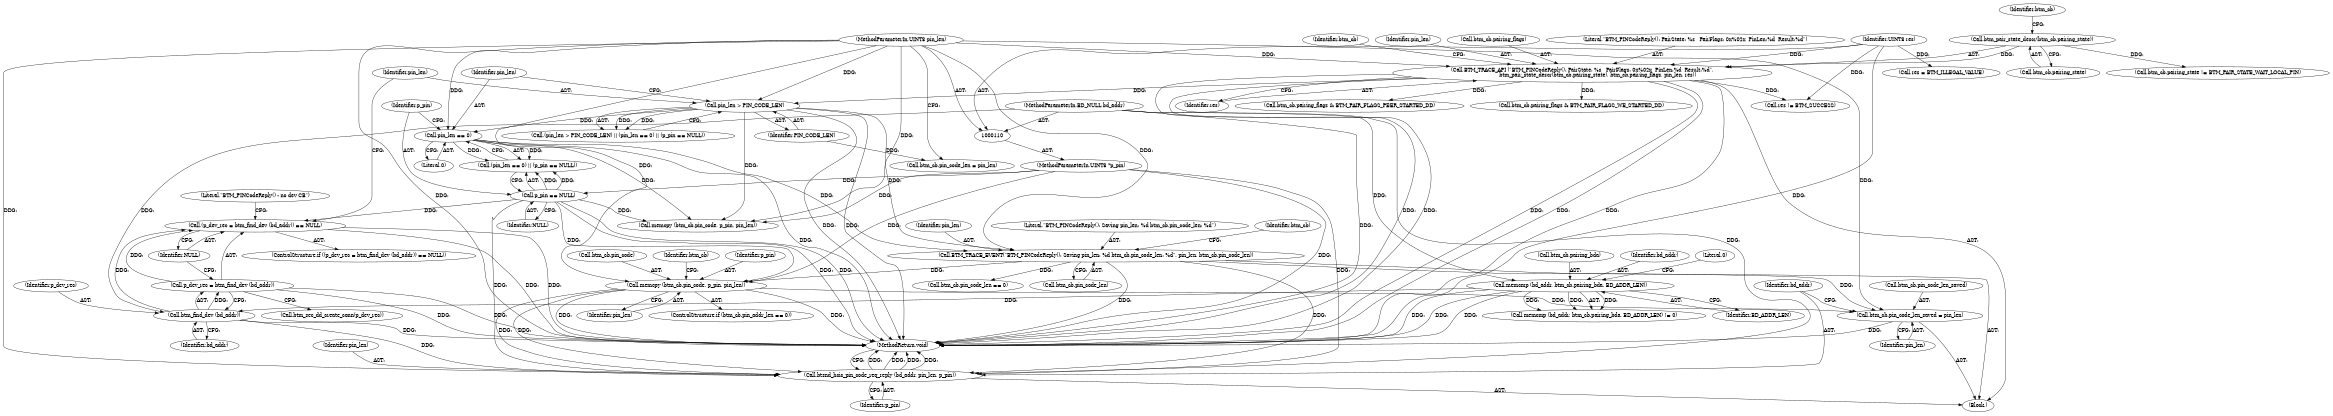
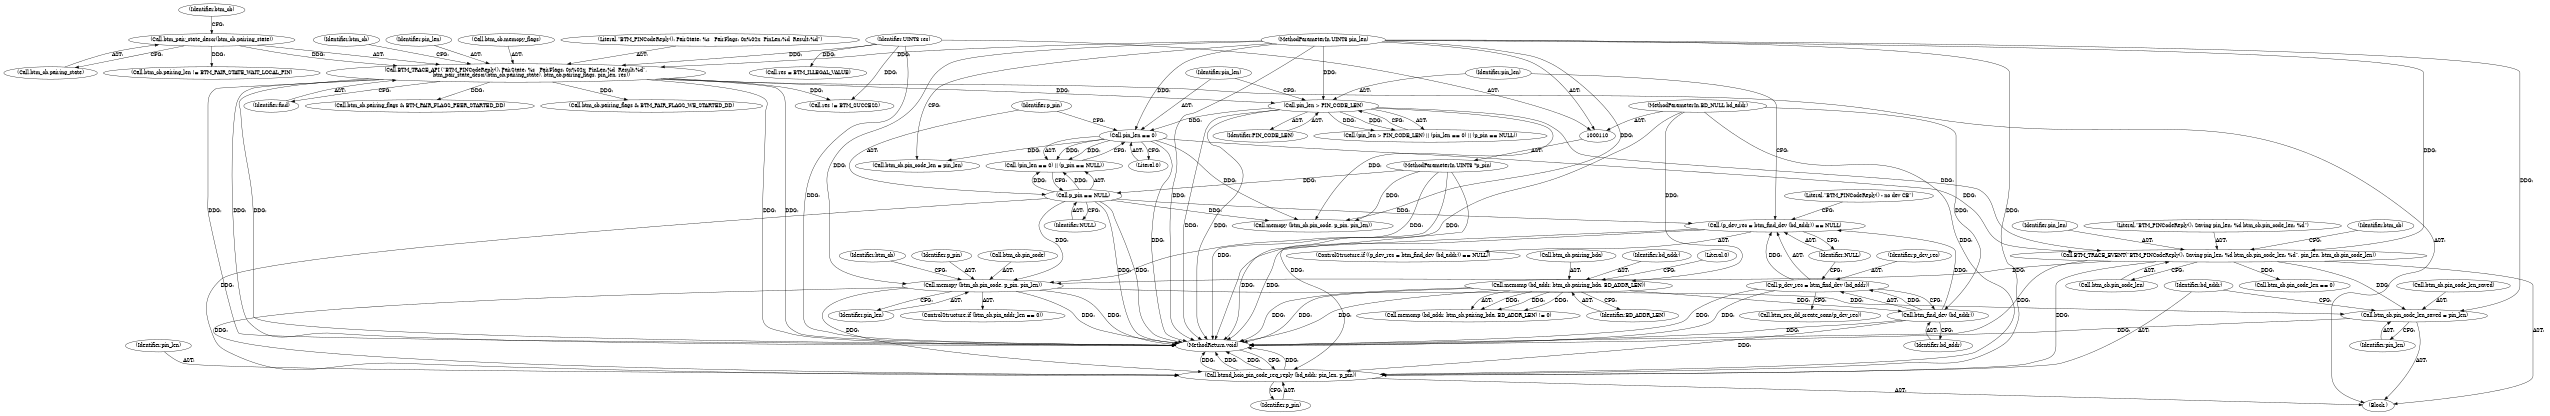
node "(Call,btm_cb.pairing_flags)": label "(Call,btm_cb.pairing_flags)" -> "(Call,btm_cb.memcpy_flags)"
node "(Call,btm_cb.pairing_state != BTM_PAIR_STATE_WAIT_LOCAL_PIN)": label "(Call,btm_cb.pairing_state != BTM_PAIR_STATE_WAIT_LOCAL_PIN)" -> "(Call,btm_cb.pairing_len != BTM_PAIR_STATE_WAIT_LOCAL_PIN)"
node "(Identifier,res)": label "(Identifier,res)" -> "(Identifier,find)"
edge "(Identifier,PIN_CODE_LEN)" -> "(Call,btm_cb.pin_code_len = pin_len)": now "(Call,pin_len == 0)" -> "(Call,btm_cb.pin_code_len = pin_len)"
edge "(Identifier,p_dev_rec)" -> "(Call,btm_find_dev (bd_addr))": now "(Identifier,p_dev_rec)" -> "(Call,p_dev_rec = btm_find_dev (bd_addr))"
